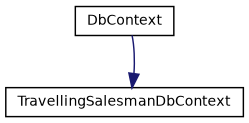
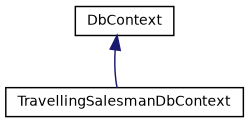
edge "DbContext" -> "TravellingSalesmanDbContext": reversed
